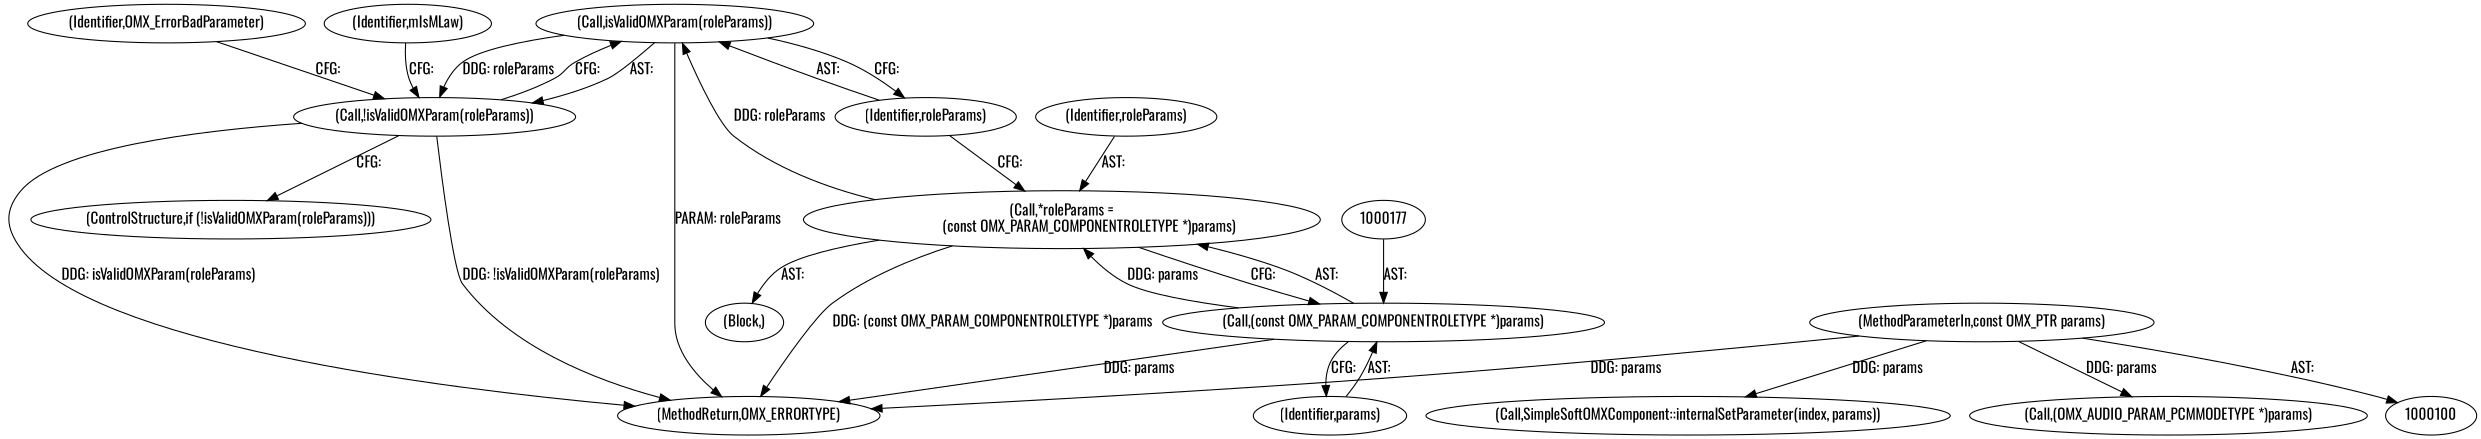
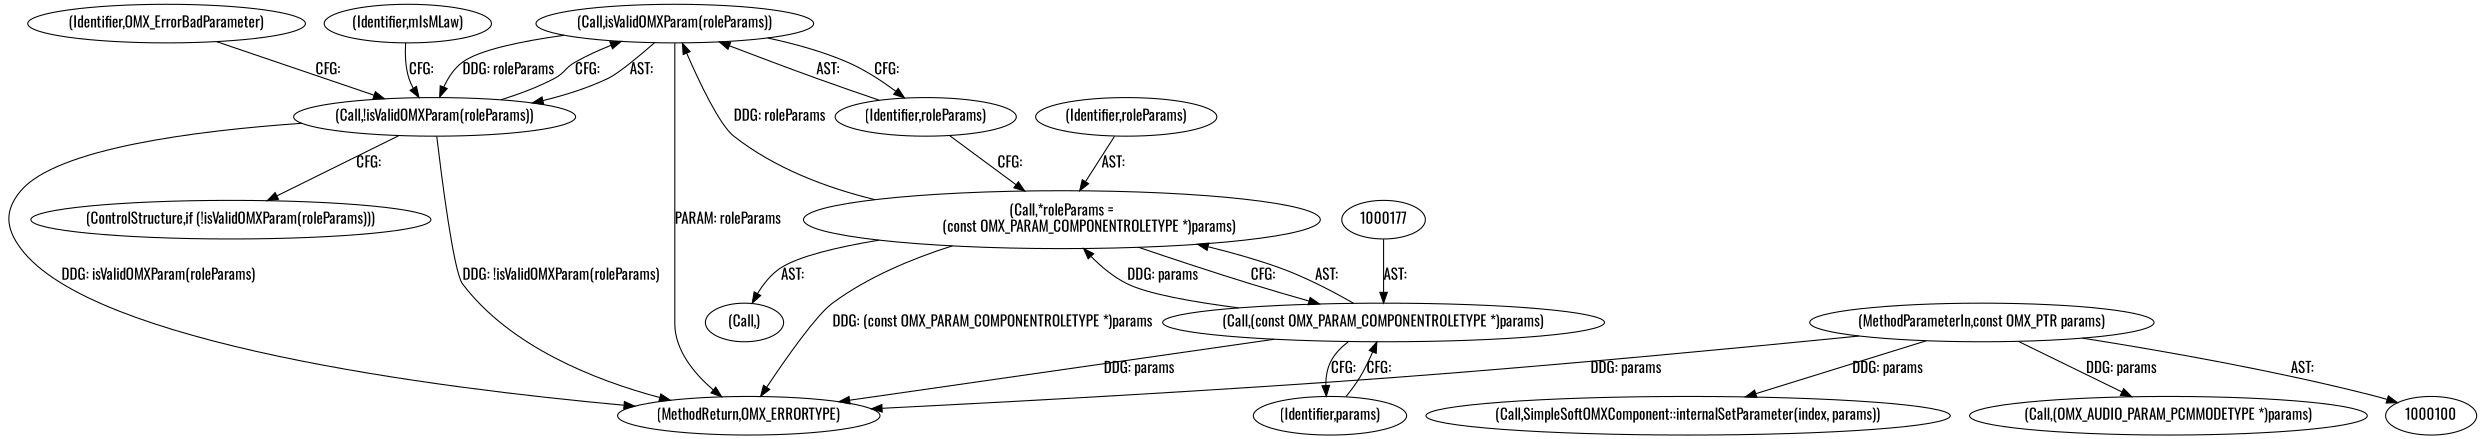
node "(Block,)": label "(Block,)" -> "(Call,)"
edge "(Identifier,params)" -> "(Call,(const OMX_PARAM_COMPONENTROLETYPE *)params)": label "AST: " -> "CFG: "
